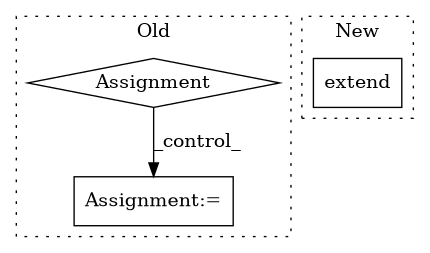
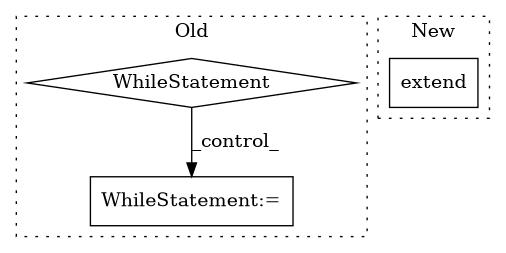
node "Assignment": label "Assignment" -> "WhileStatement"
node "Assignment:=": label "Assignment:=" -> "WhileStatement:="
